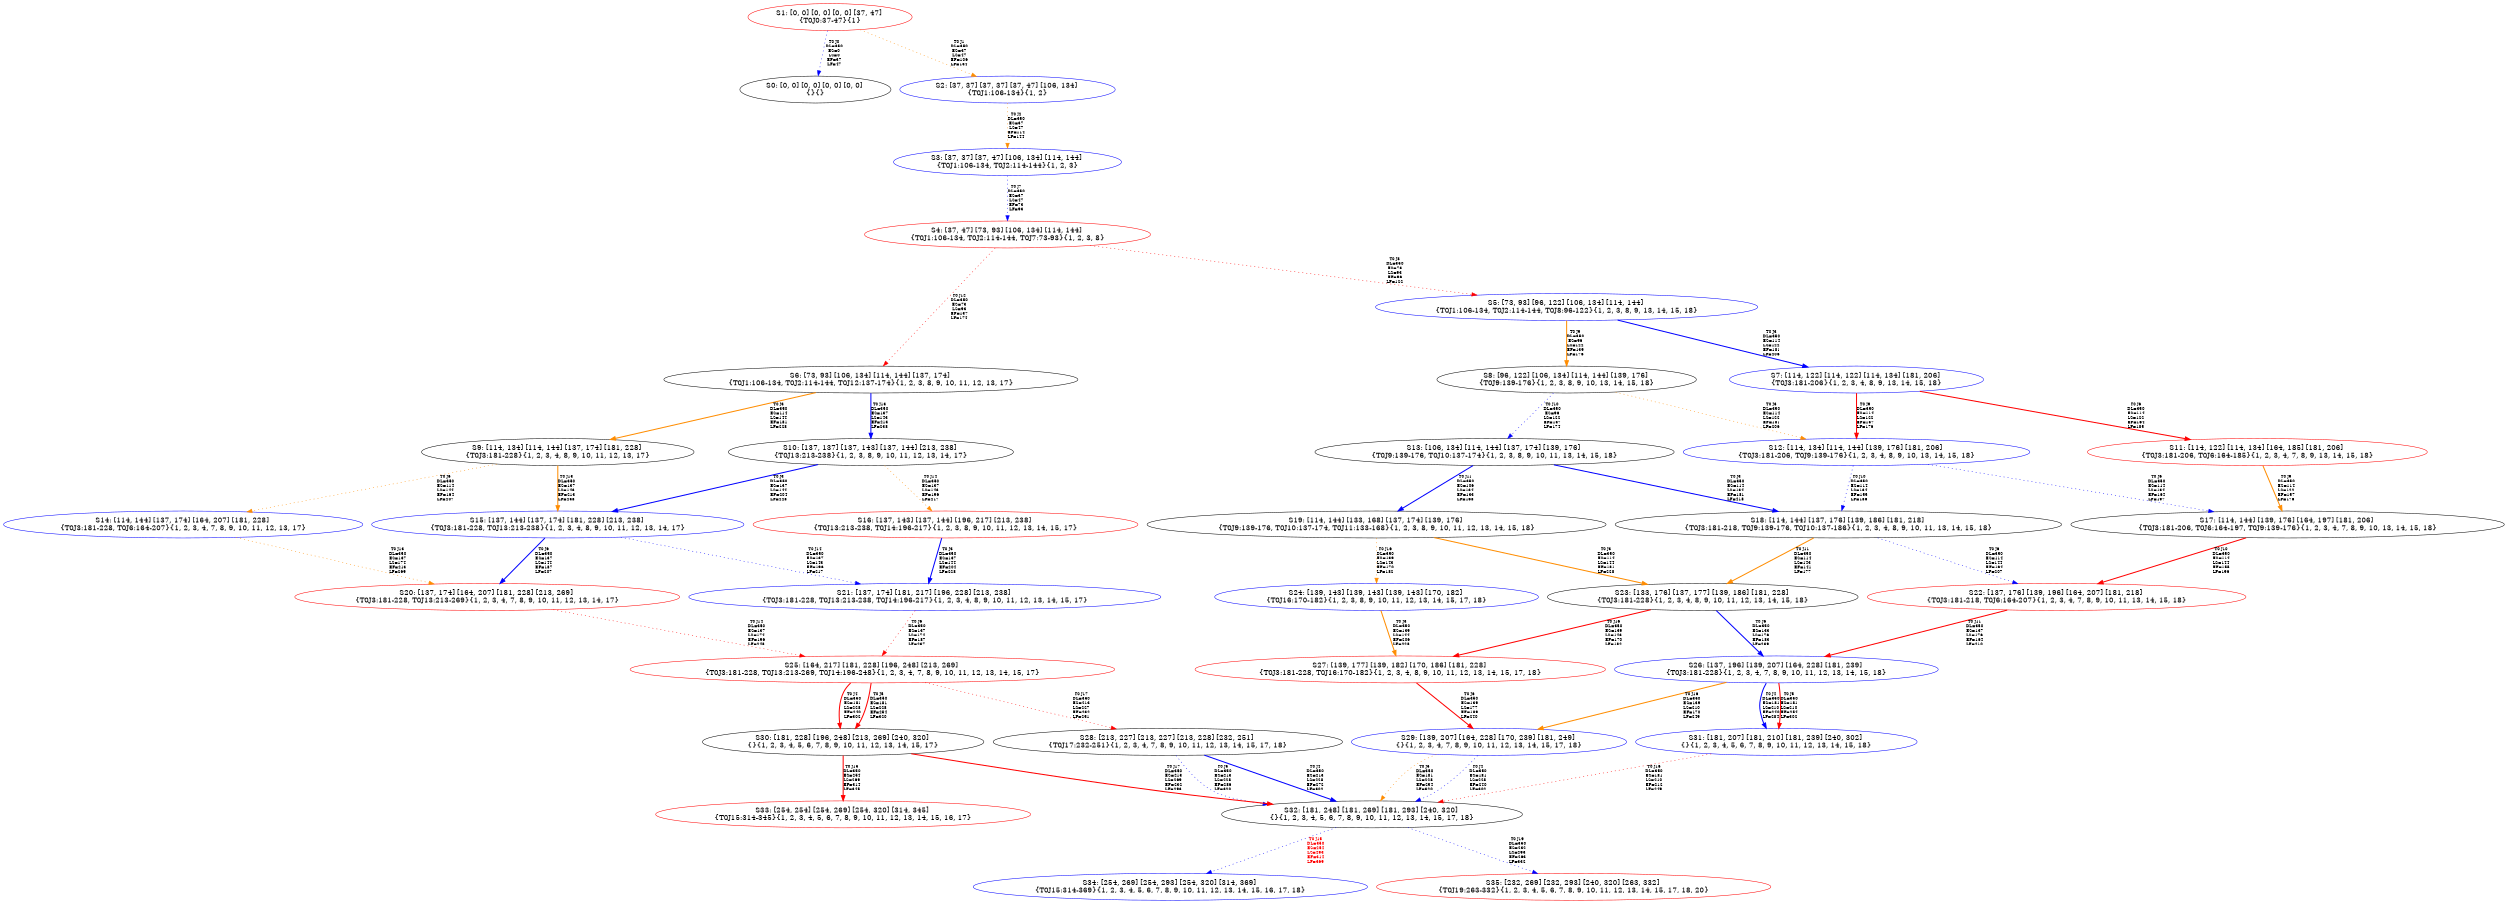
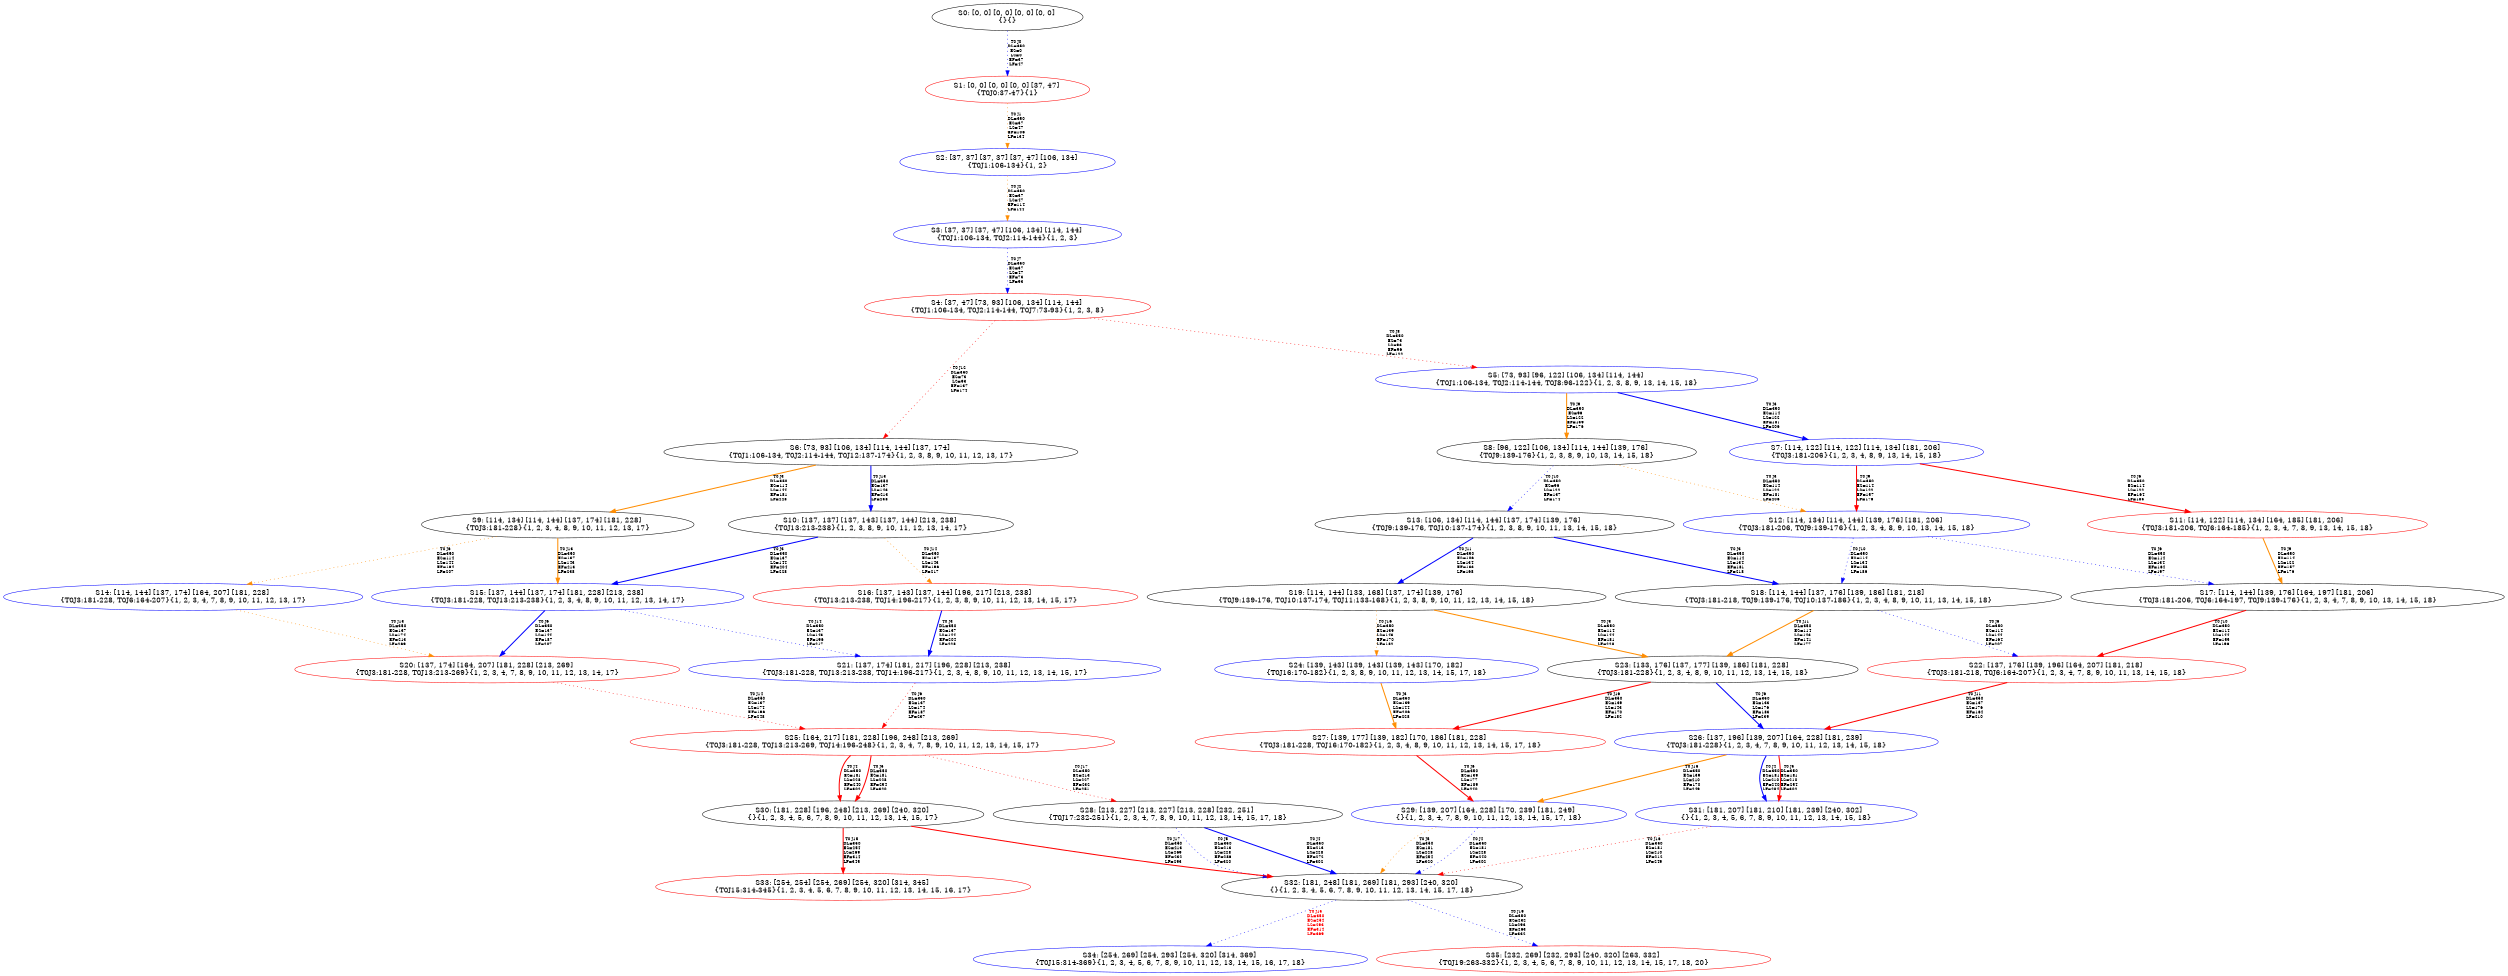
edge "S1: [0, 0] [0, 0] [0, 0] [37, 47] {T0J0:37-47}{1}" -> "S0: [0, 0] [0, 0] [0, 0] [0, 0] {}{}": reversed
